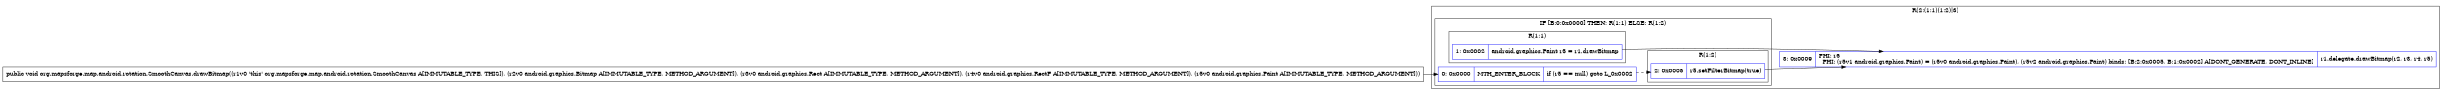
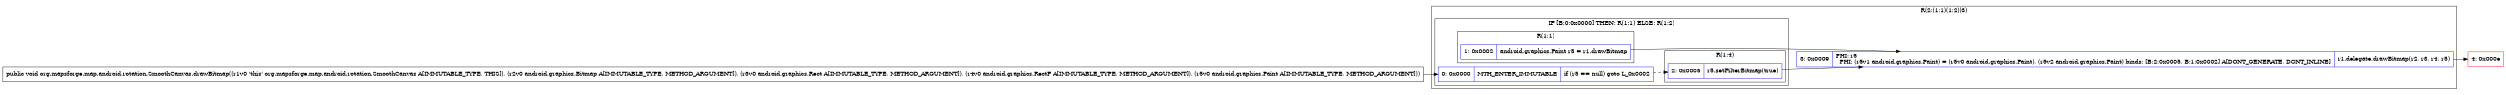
cluster "R(1:2)": label "R(1:2)" -> "R(1:4)"
node "4: 0x000e": added
node "0: 0x0000": text "MTH_ENTER_BLOCK" -> "MTH_ENTER_IMMUTABLE"
